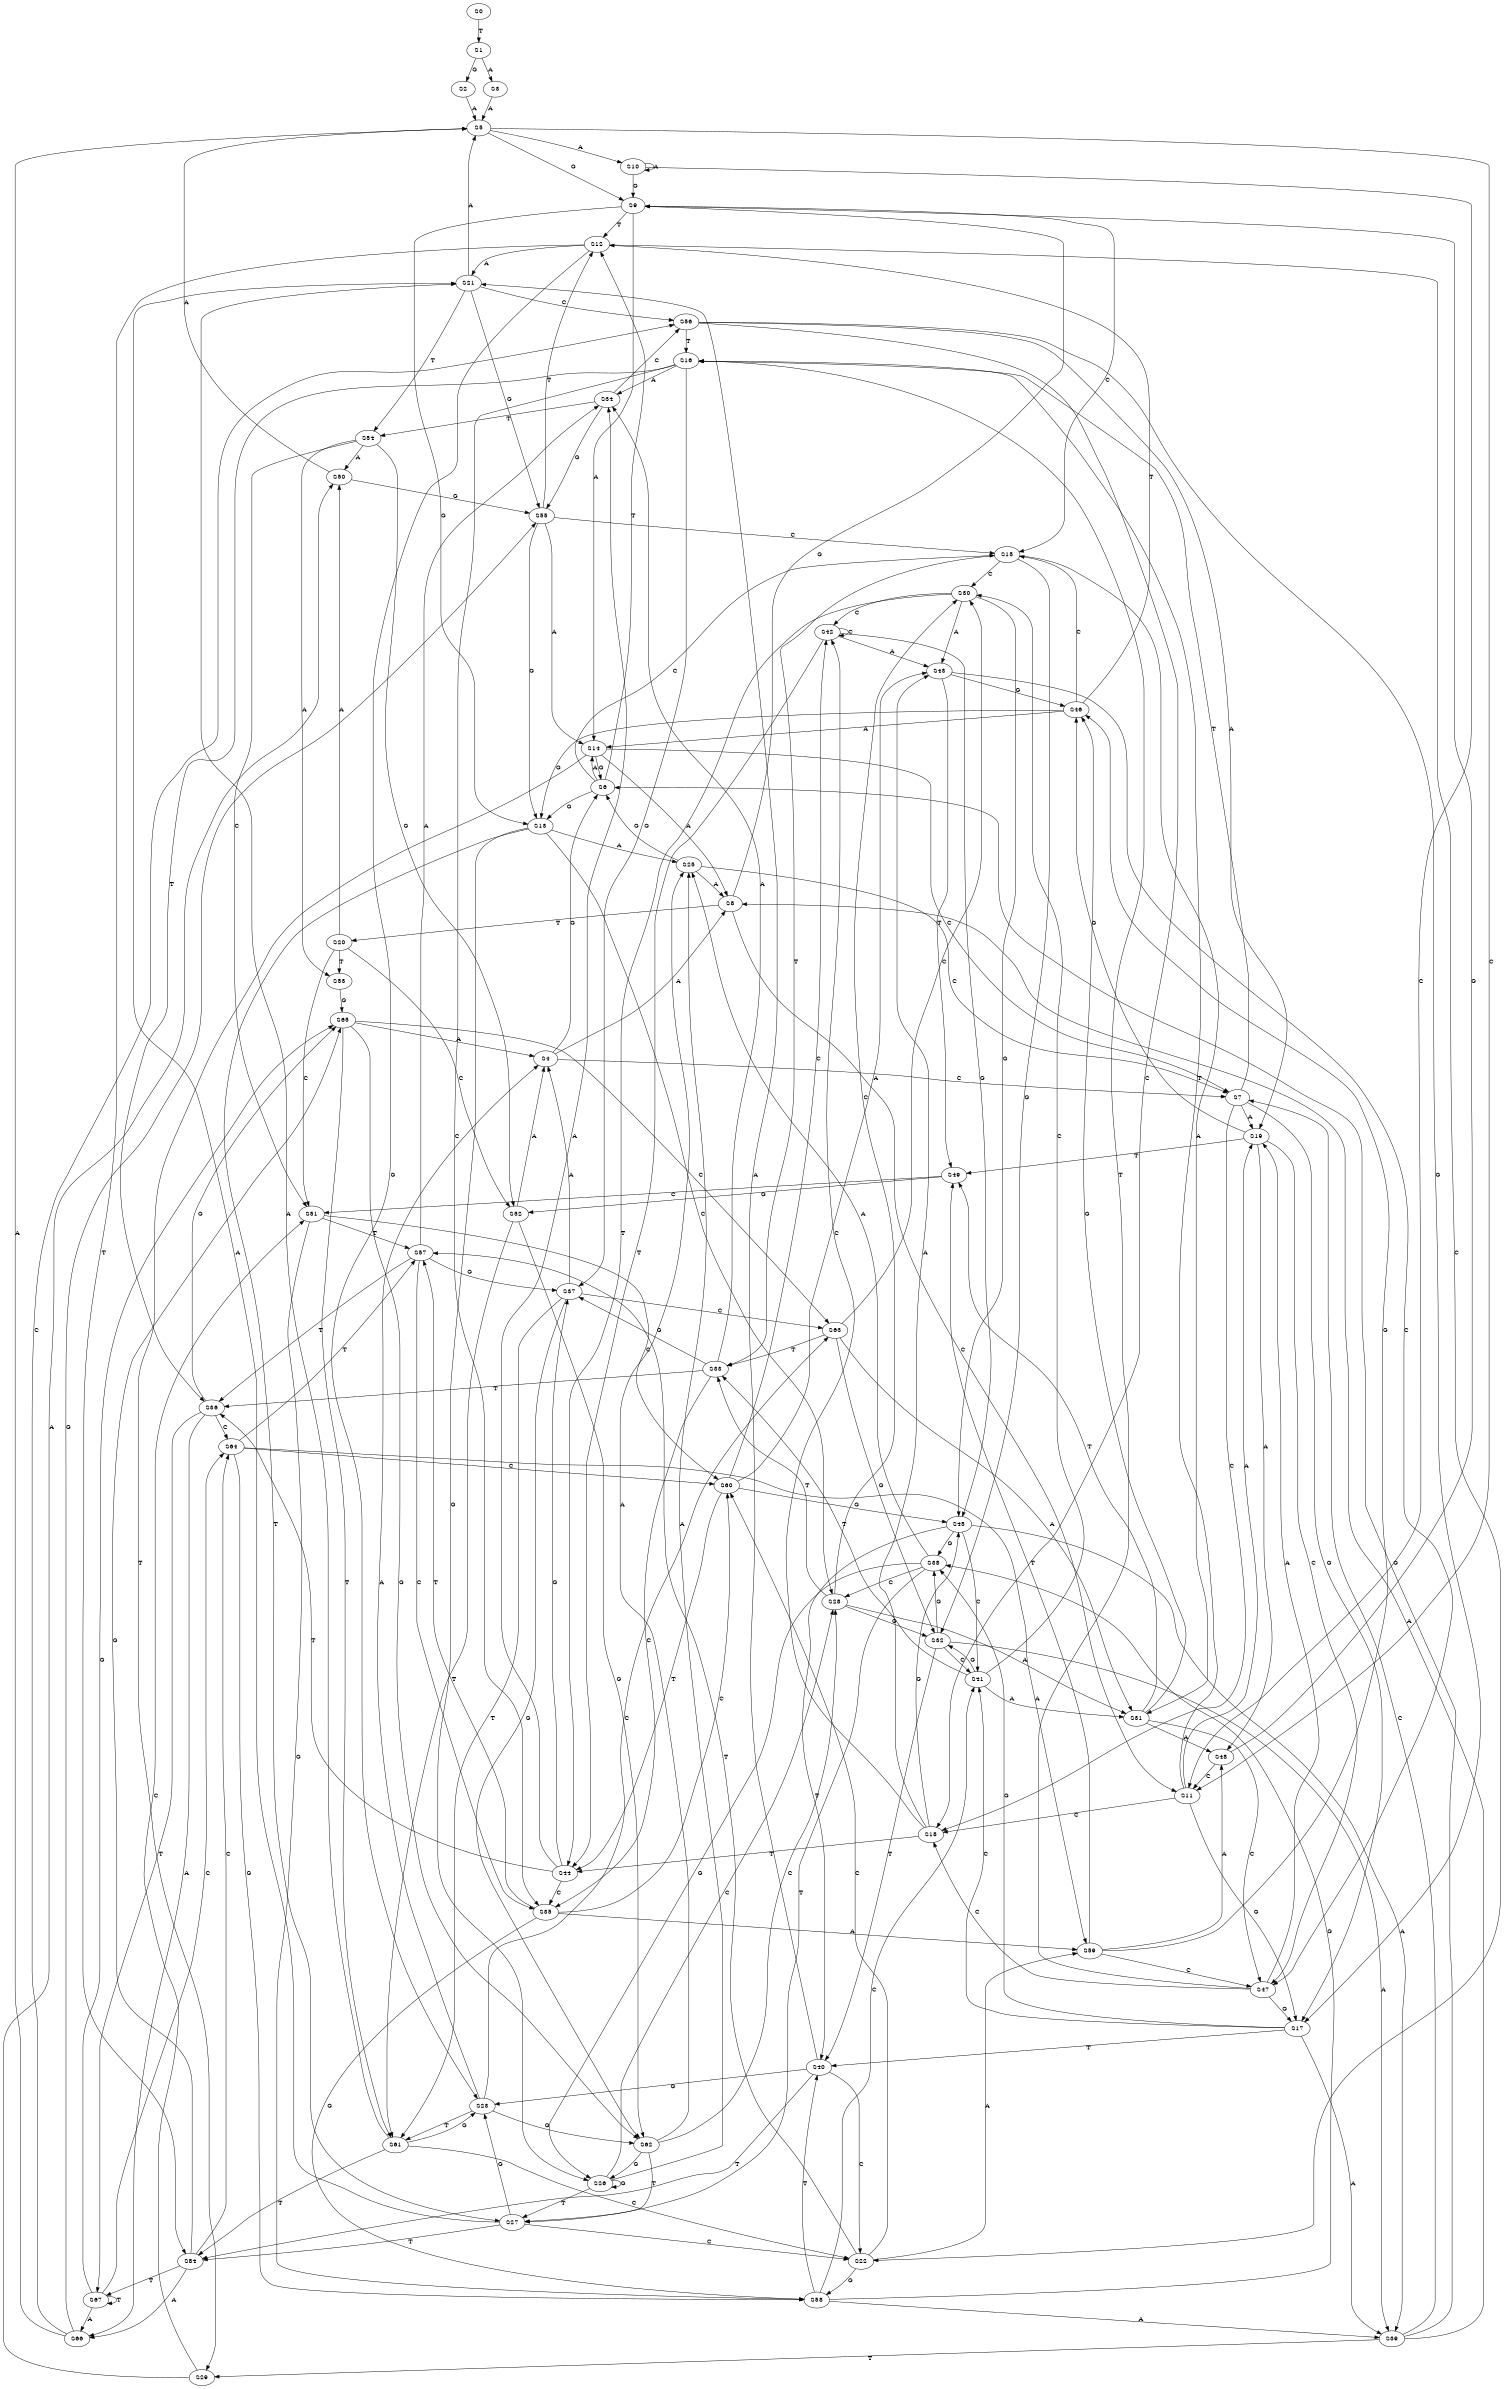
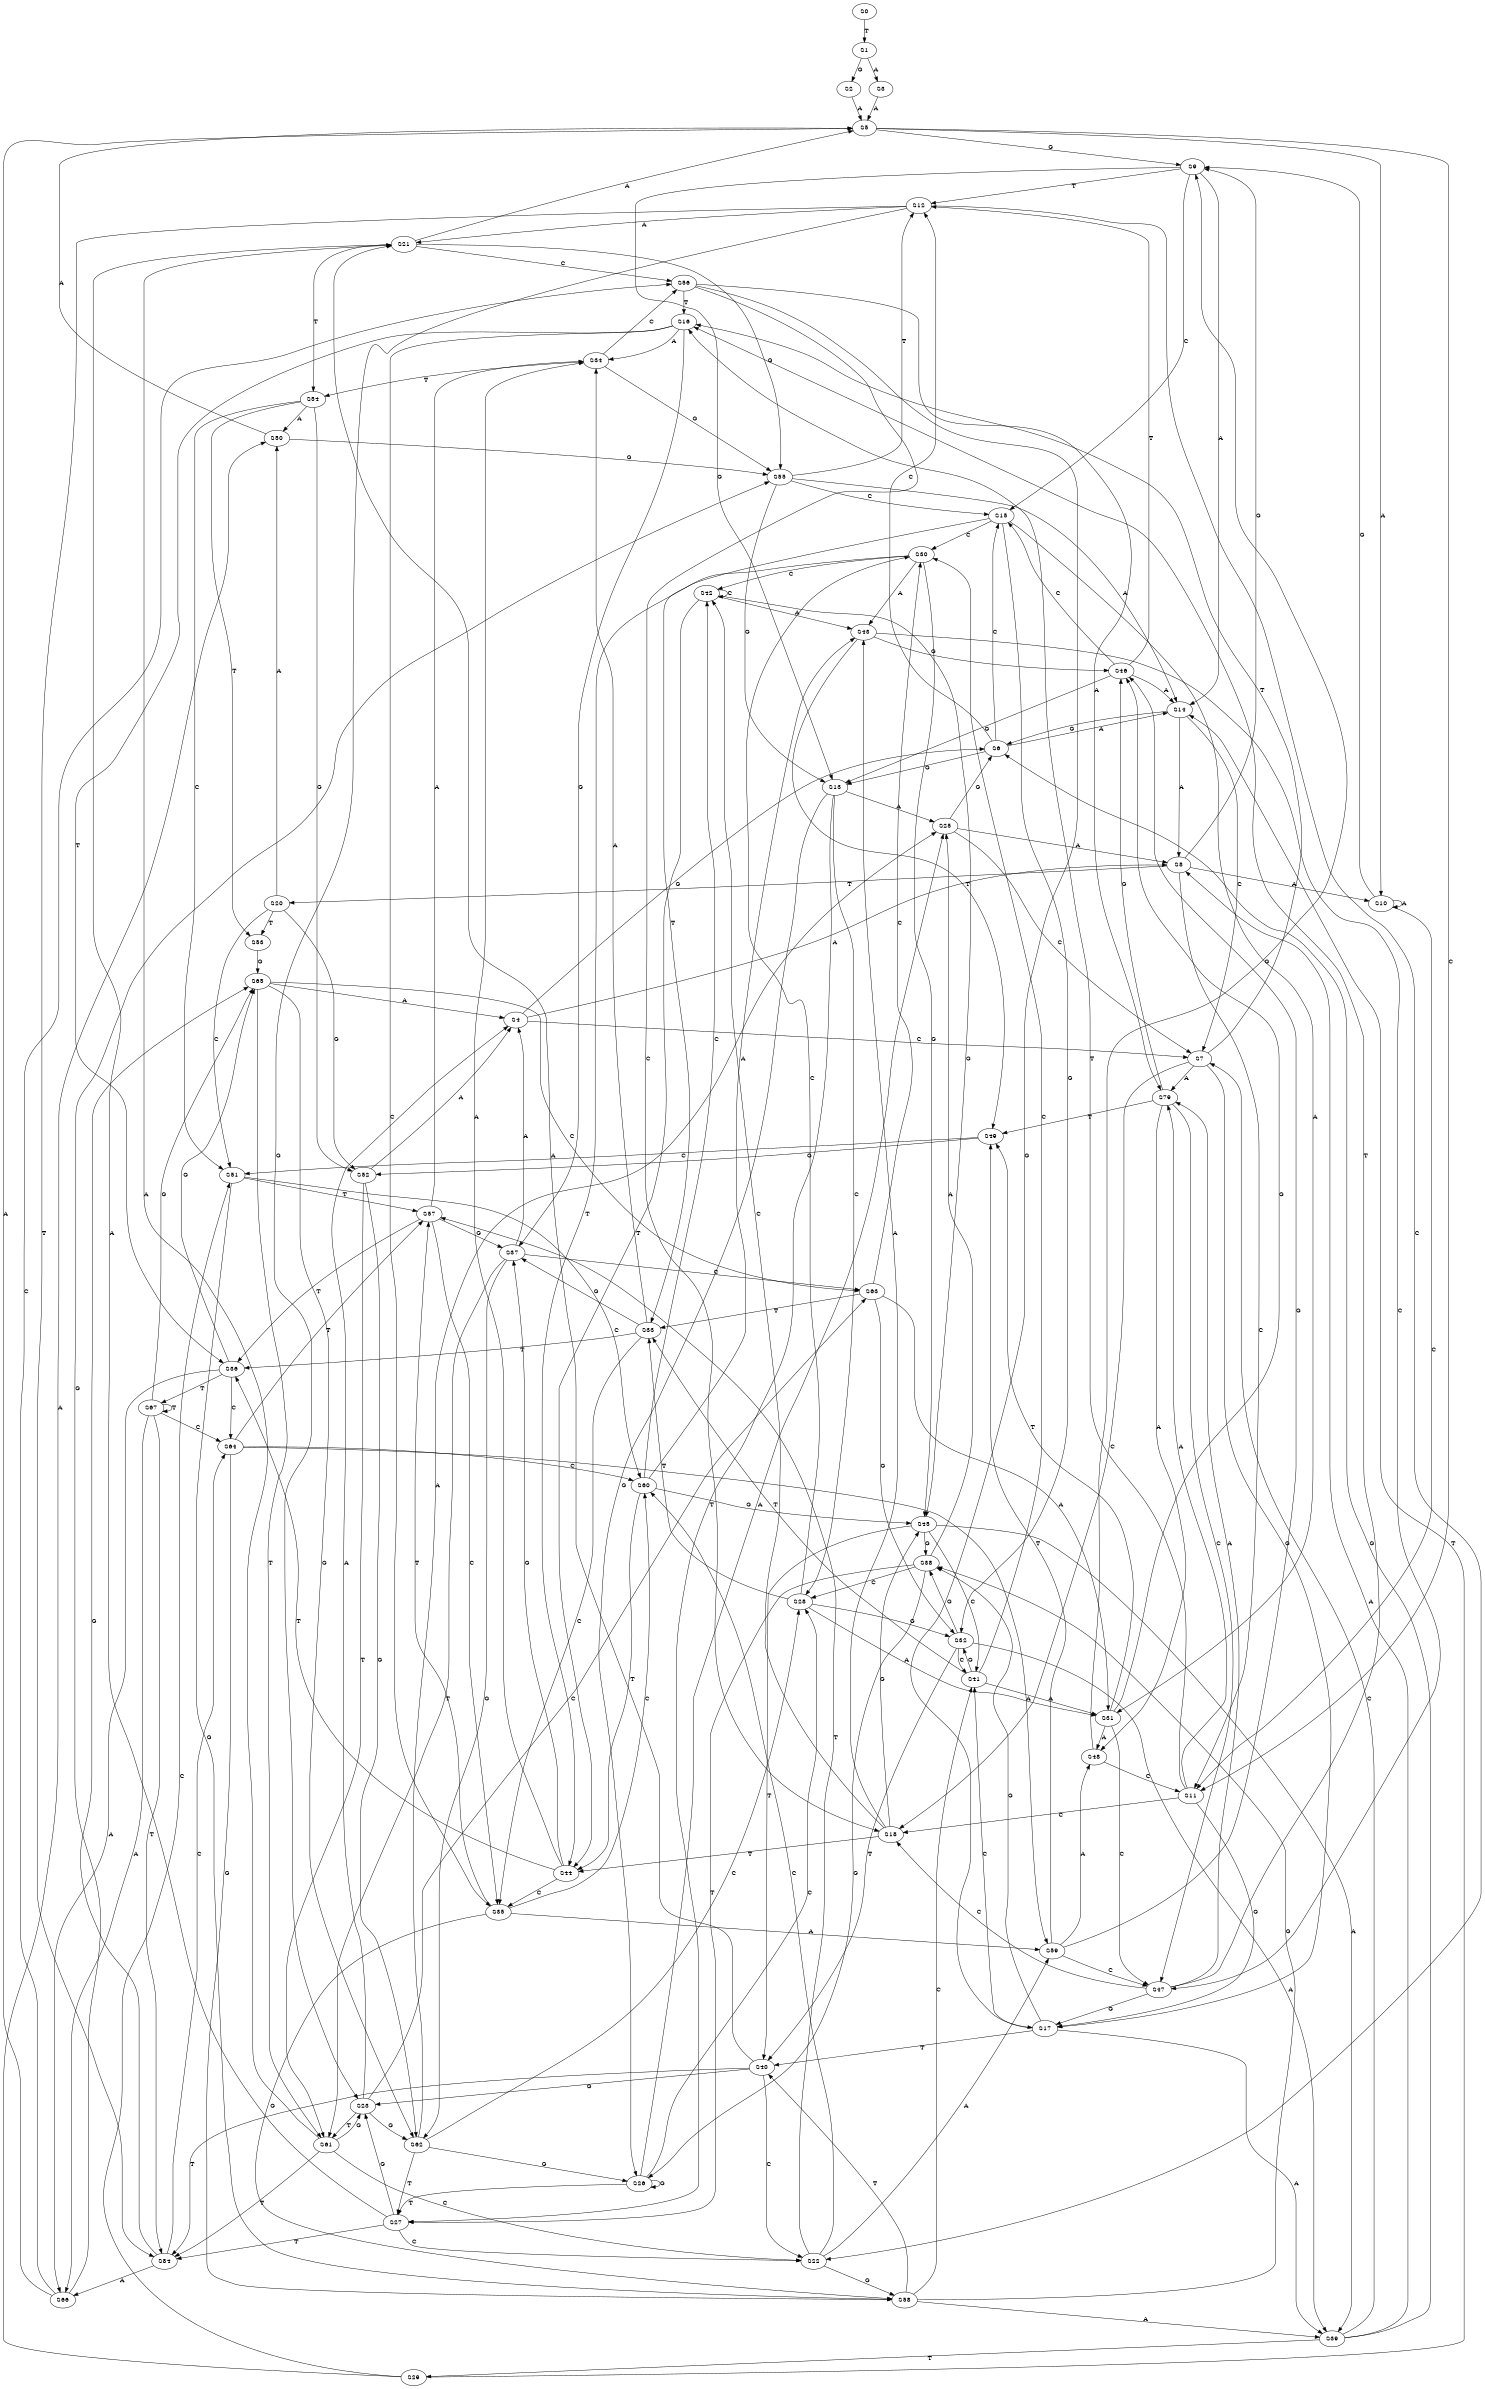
edge "S6" -> "S12": label "T" -> "C"
edge "S54" -> "S53": label "A" -> "T"
edge "S8" -> "S10": added, label "A"
edge "S20" -> "S52": label "C" -> "G"
node "S19": label "S19" -> "S79"
edge "S14" -> "S29": reversed
edge "S84" -> "S67": reversed
